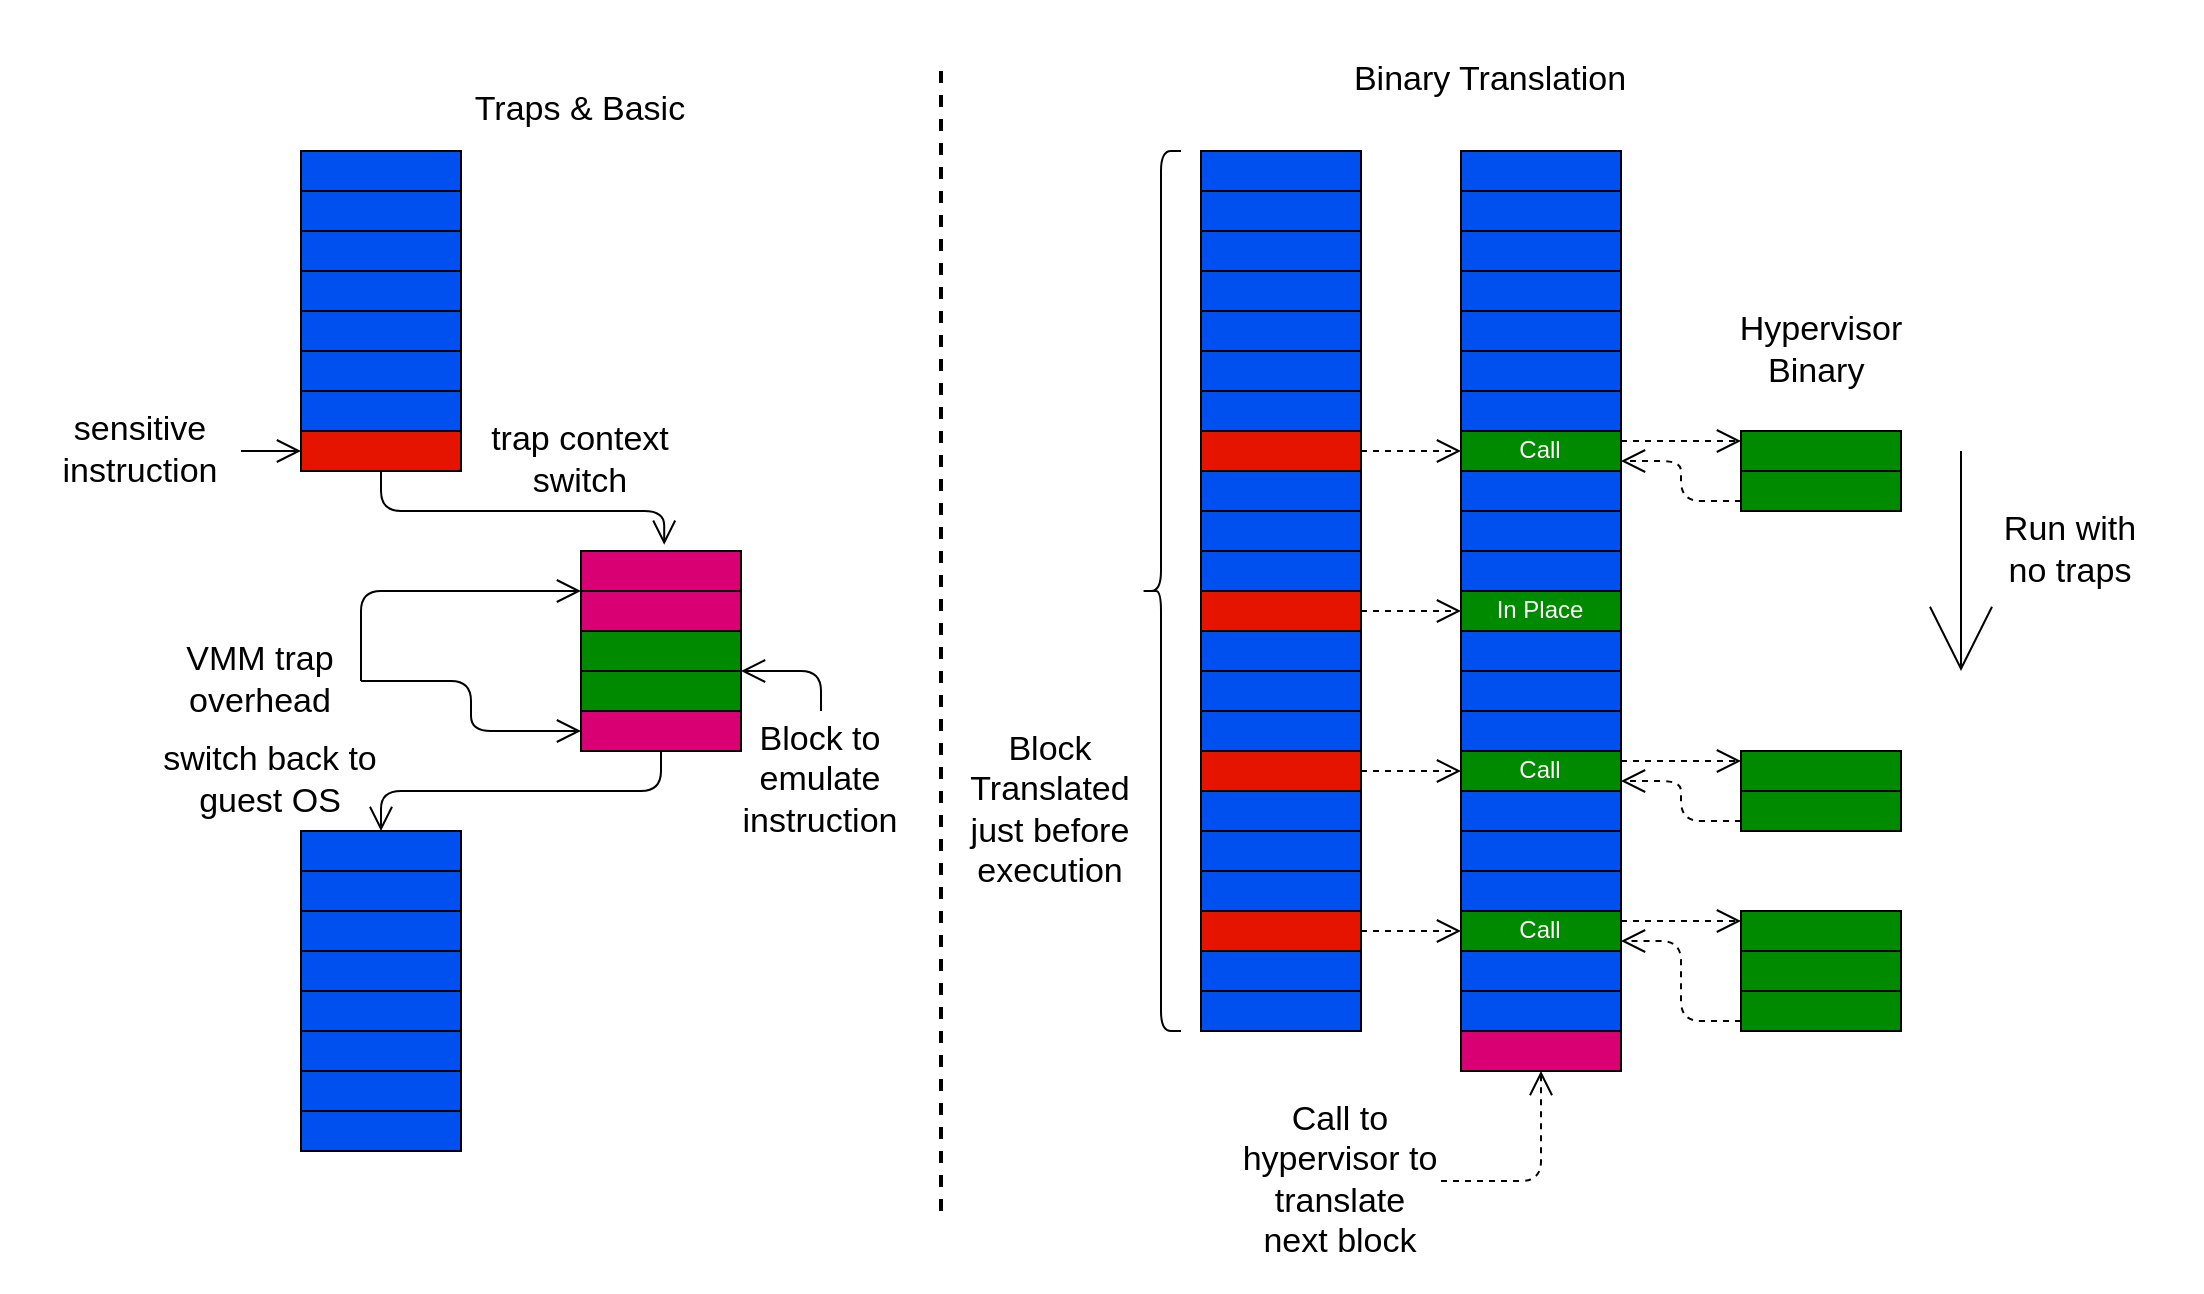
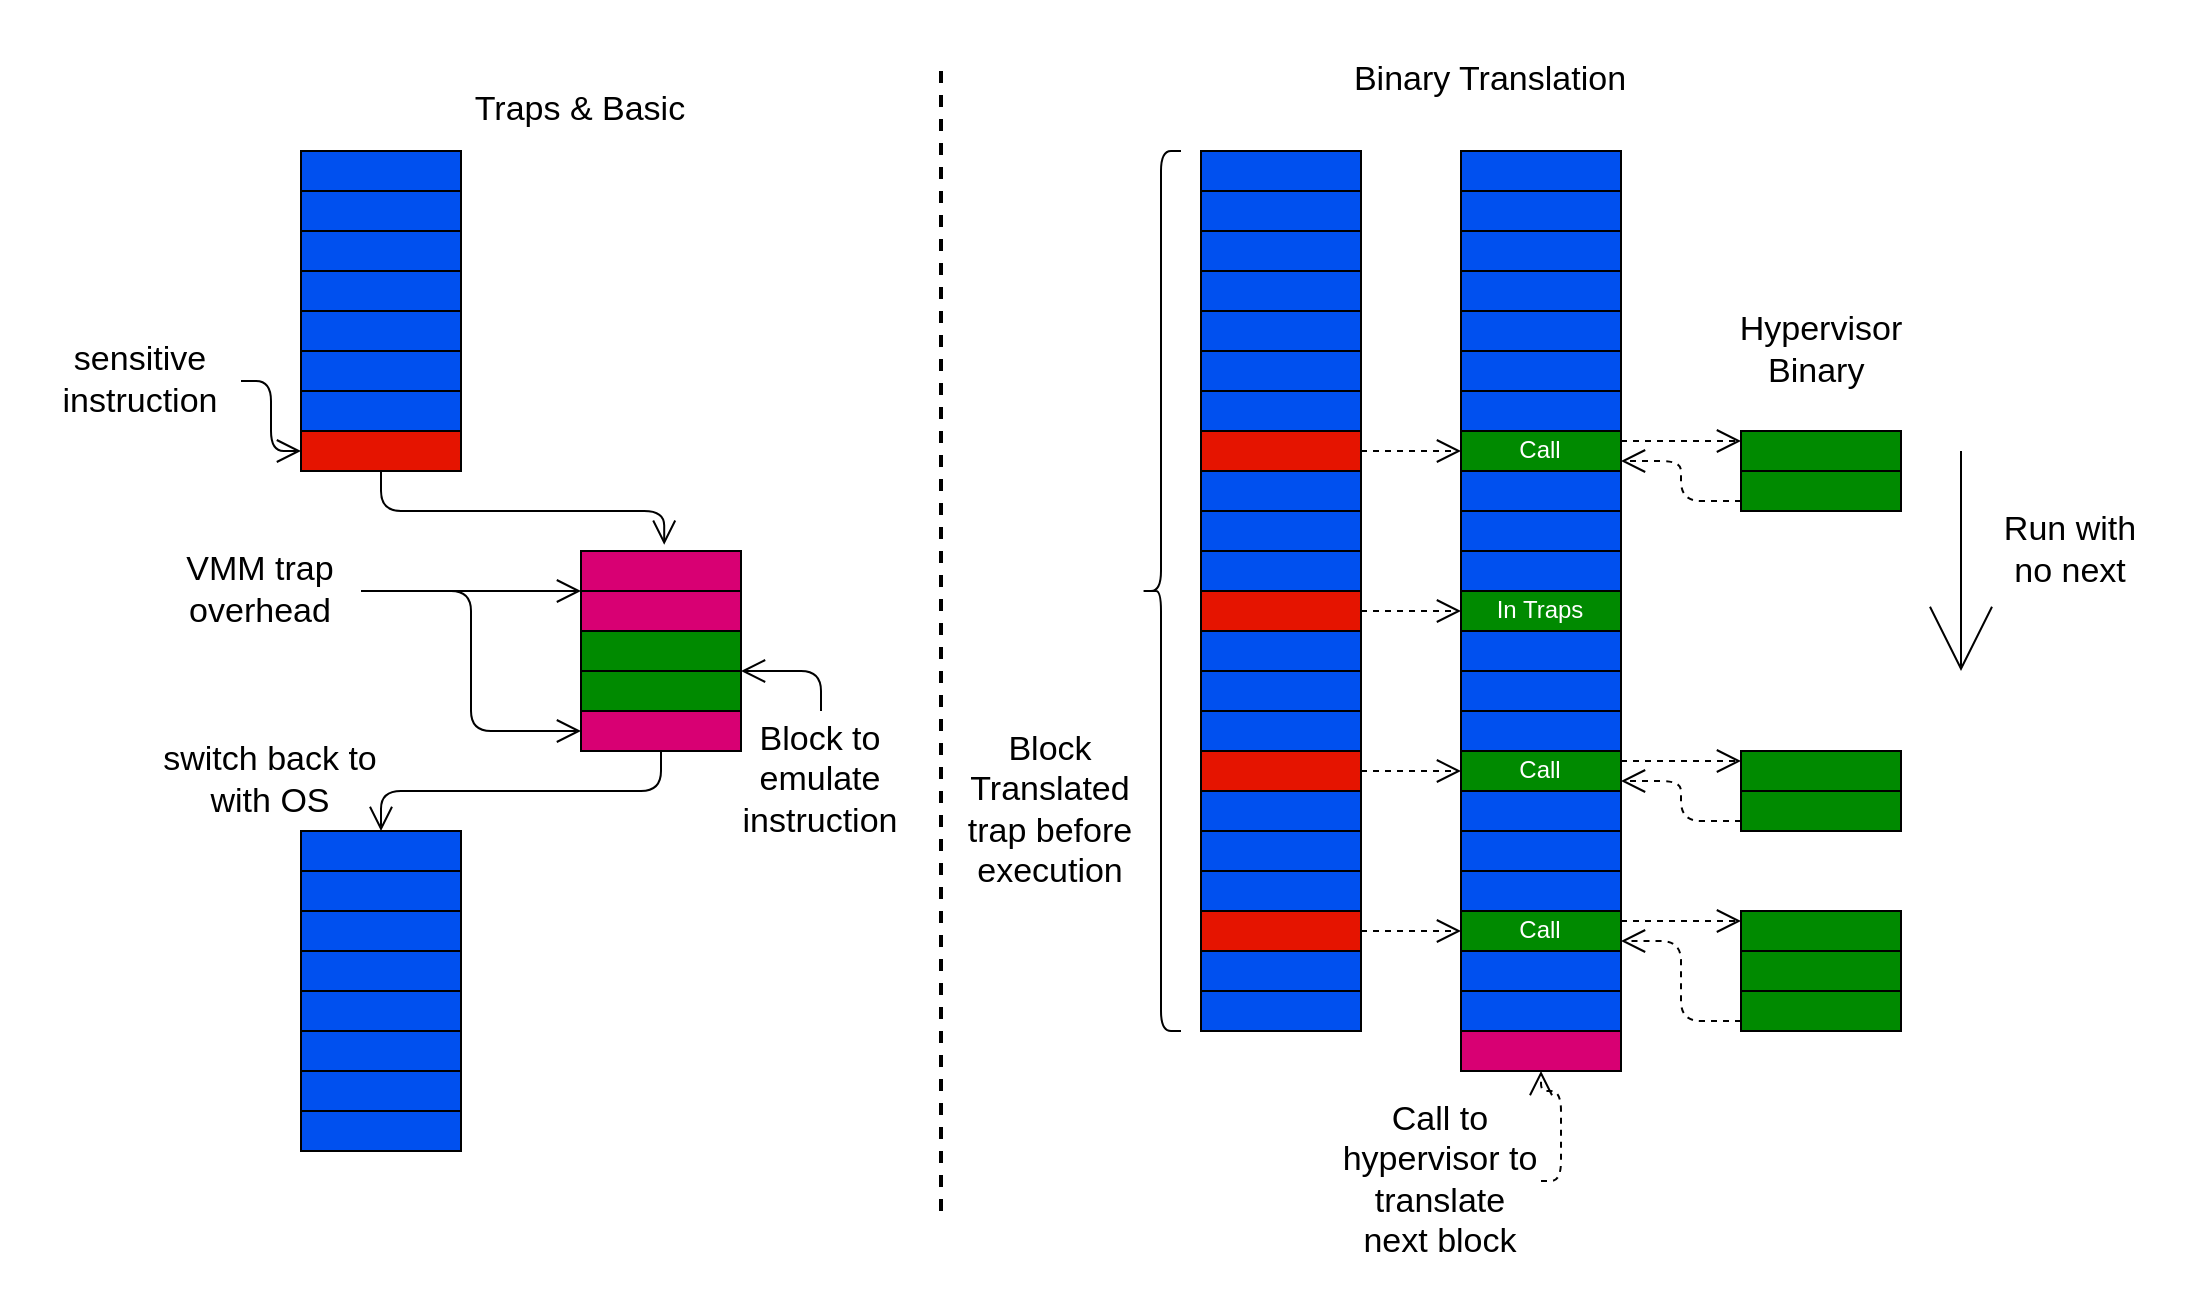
node "sensitive instruction": moved (141, 451) -> (141, 381)
node "trap context switch": removed
node "Run with no traps": label "Run with no traps" -> "Run with no next"
node "In Place": label "In Place" -> "In Traps"
node "VMM trap overhead": moved (261, 681) -> (261, 591)
node "switch back to guest OS": label "switch back to guest OS" -> "switch back to with OS"
node "Block Translated just before execution": label "Block Translated just before execution" -> "Block Translated trap before execution"
node "Call to hypervisor to translate next block": moved (1341, 1181) -> (1441, 1181)
